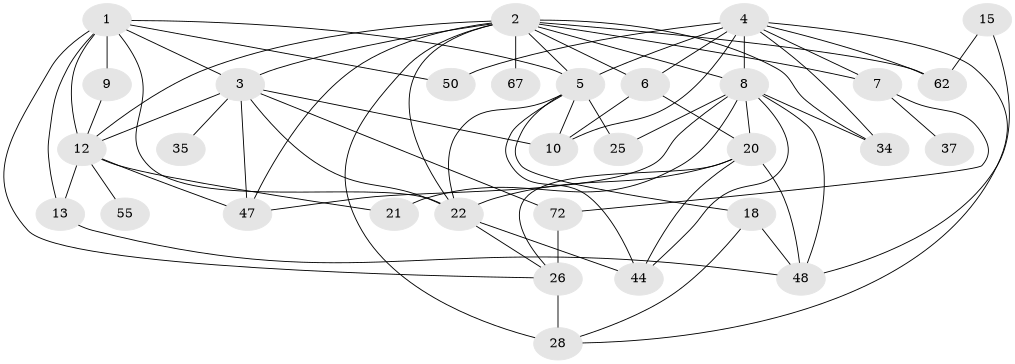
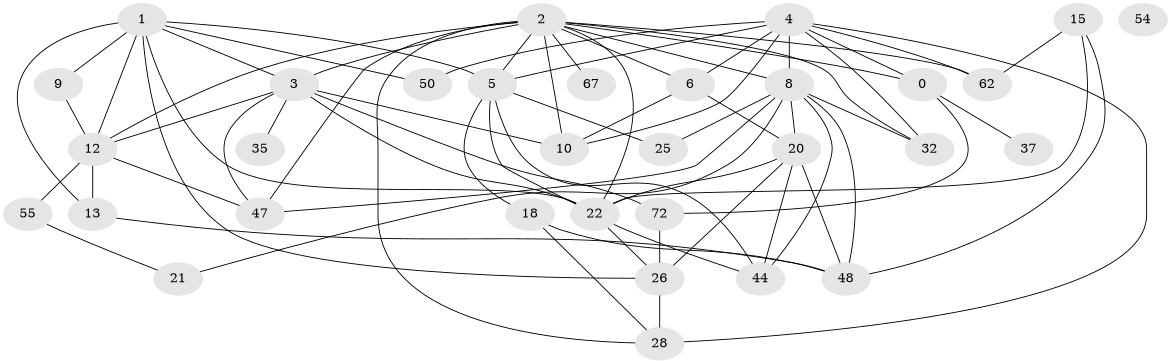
node "54": added
node "7": label "7" -> "0"
edge "5" -- "10": now "2" -- "10"
node "34": label "34" -> "32"
edge "15" -- "22": added
edge "12" -- "21": now "55" -- "21"
